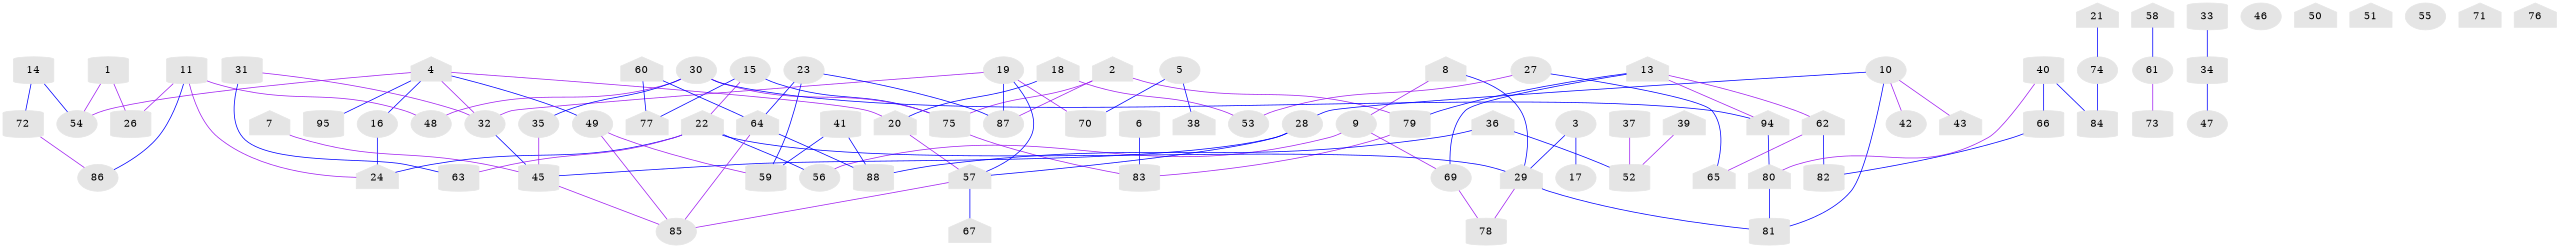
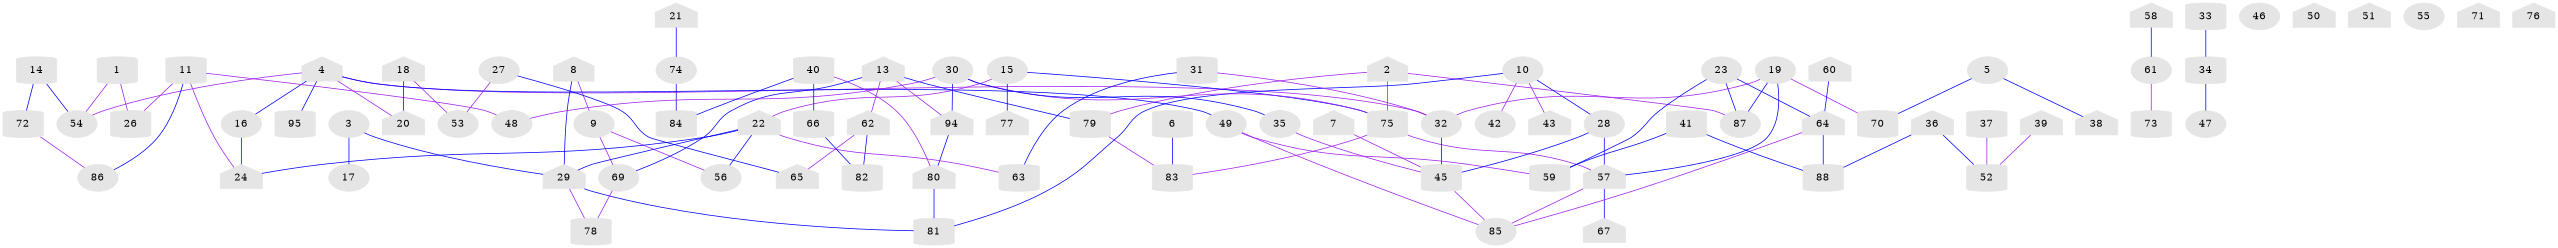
edge "60" -- "77": removed
edge "20" -- "57": now "75" -- "57"
